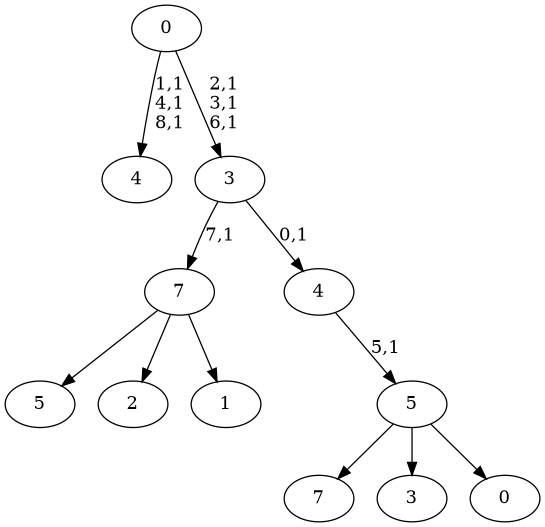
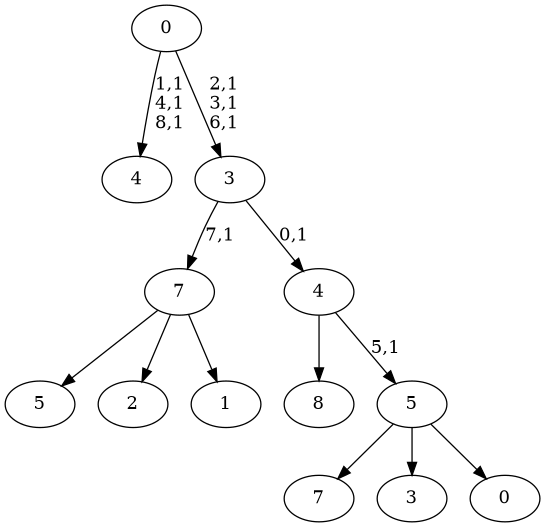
node "8": added
